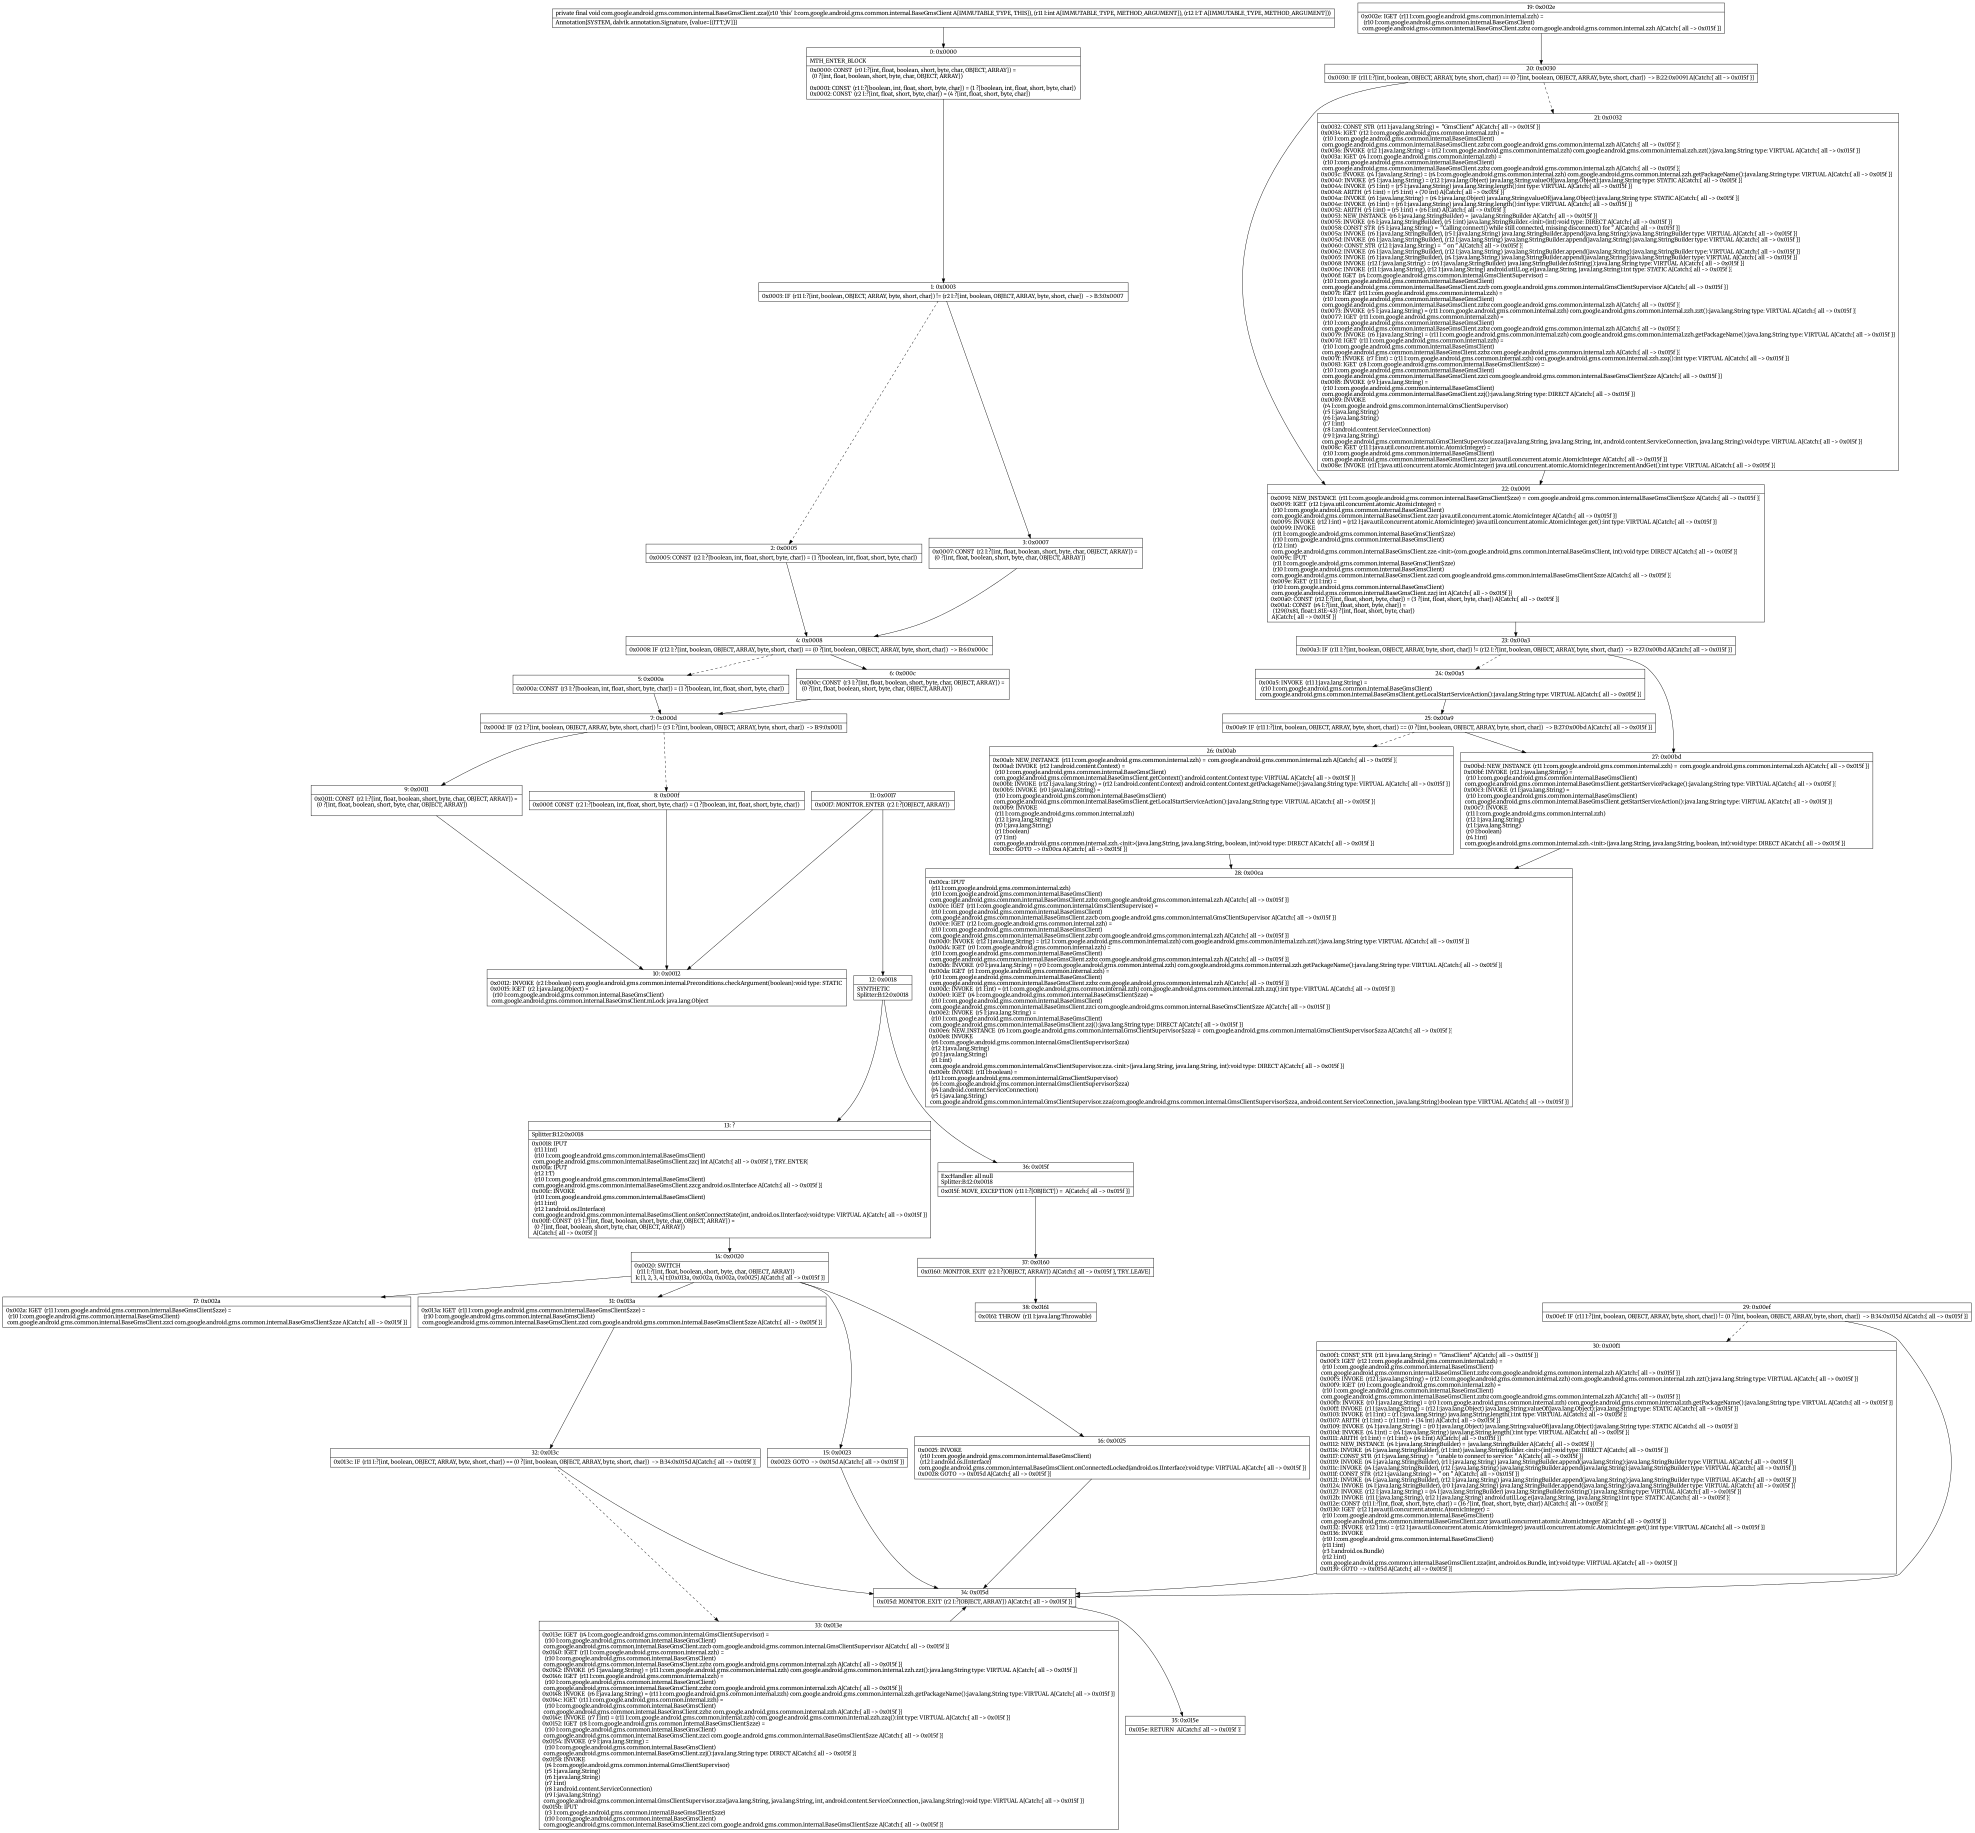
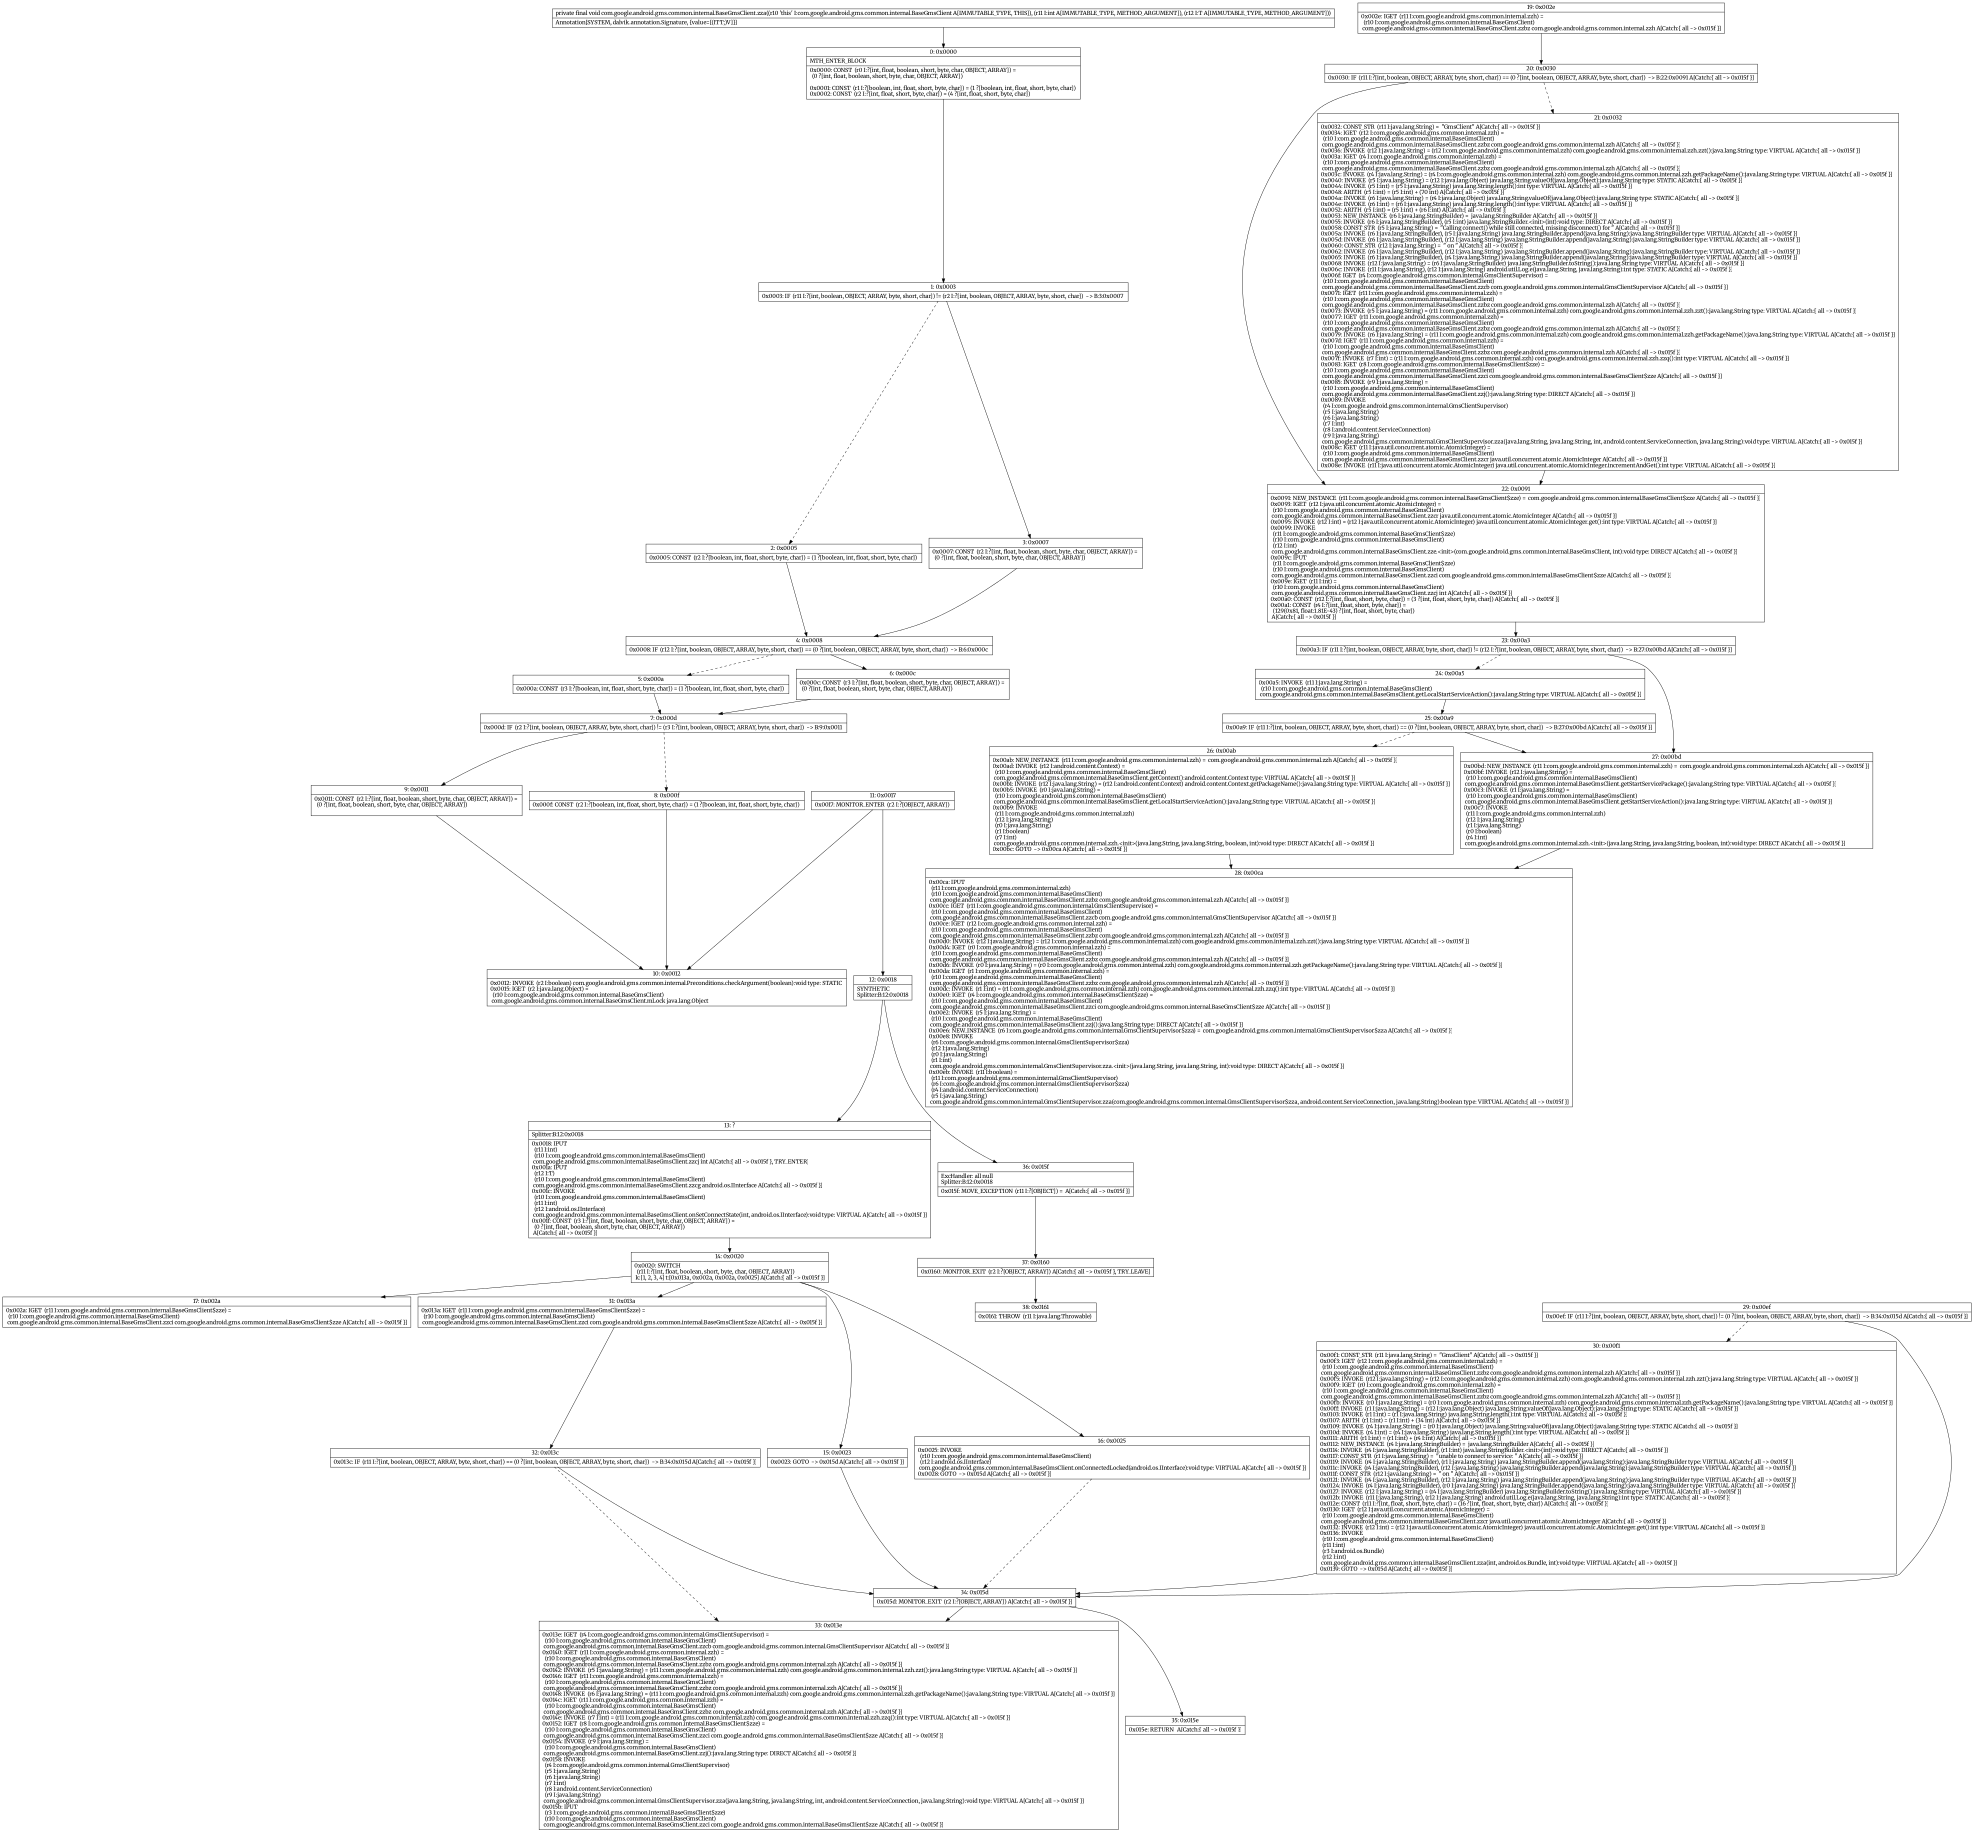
edge "16: 0x0025" -> "34: 0x015d": style solid -> dashed
edge "33: 0x013e" -> "34: 0x015d": reversed
